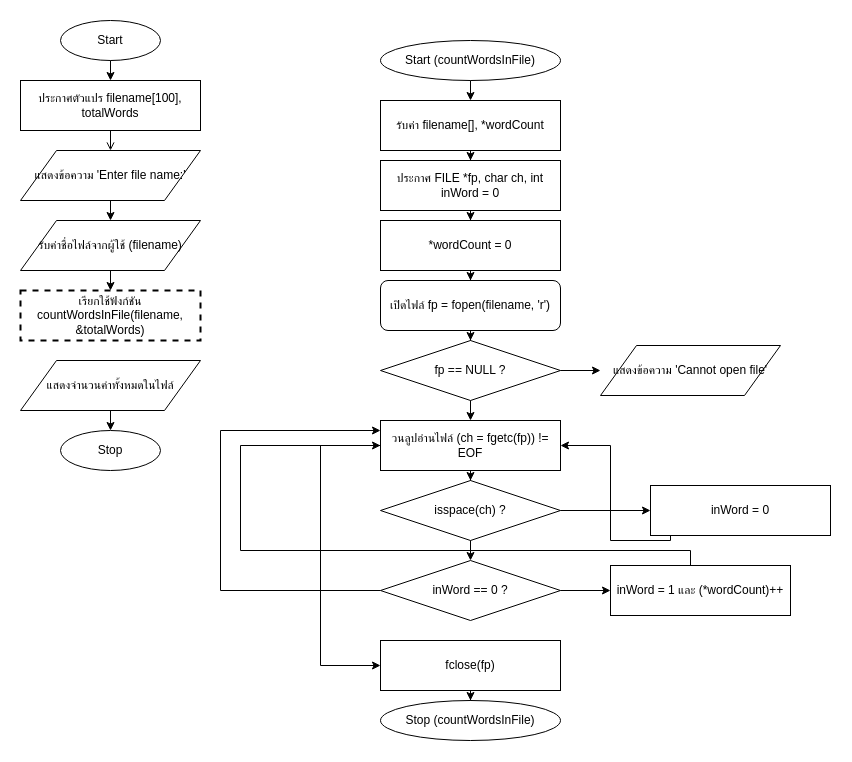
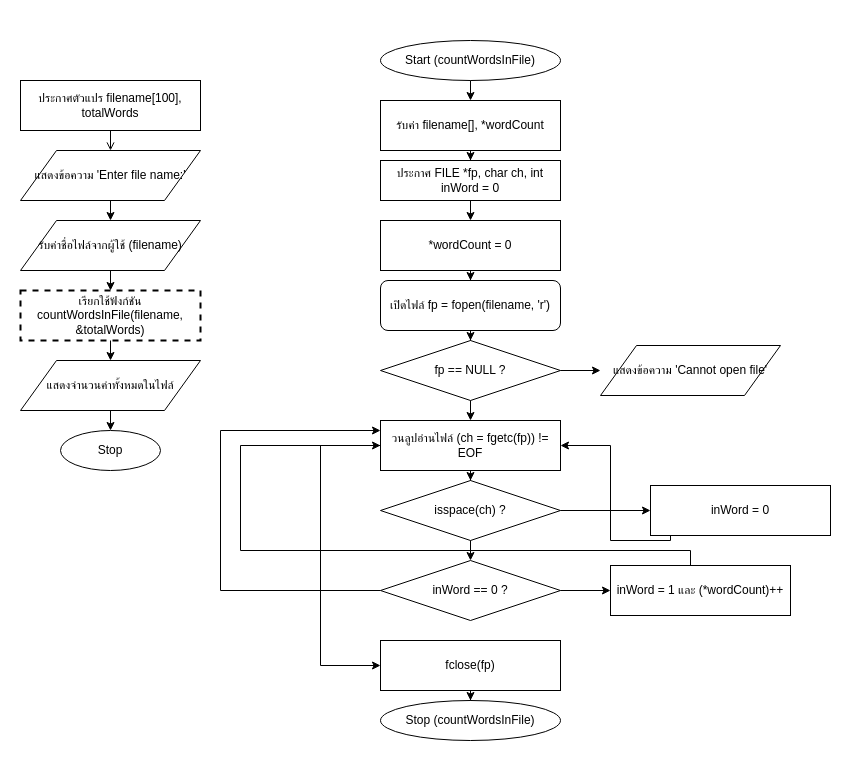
node "Start": removed
edge "Start" -> "ประกาศตัวแปร filename[100], totalWords": removed
node "ประกาศ FILE *fp, char ch, int inWord = 0": size 180x50 -> 180x40
edge "เรียกใช้ฟังก์ชัน countWordsInFile(filename, &totalWords)" -> "แสดงจำนวนคำทั้งหมดในไฟล์": added
